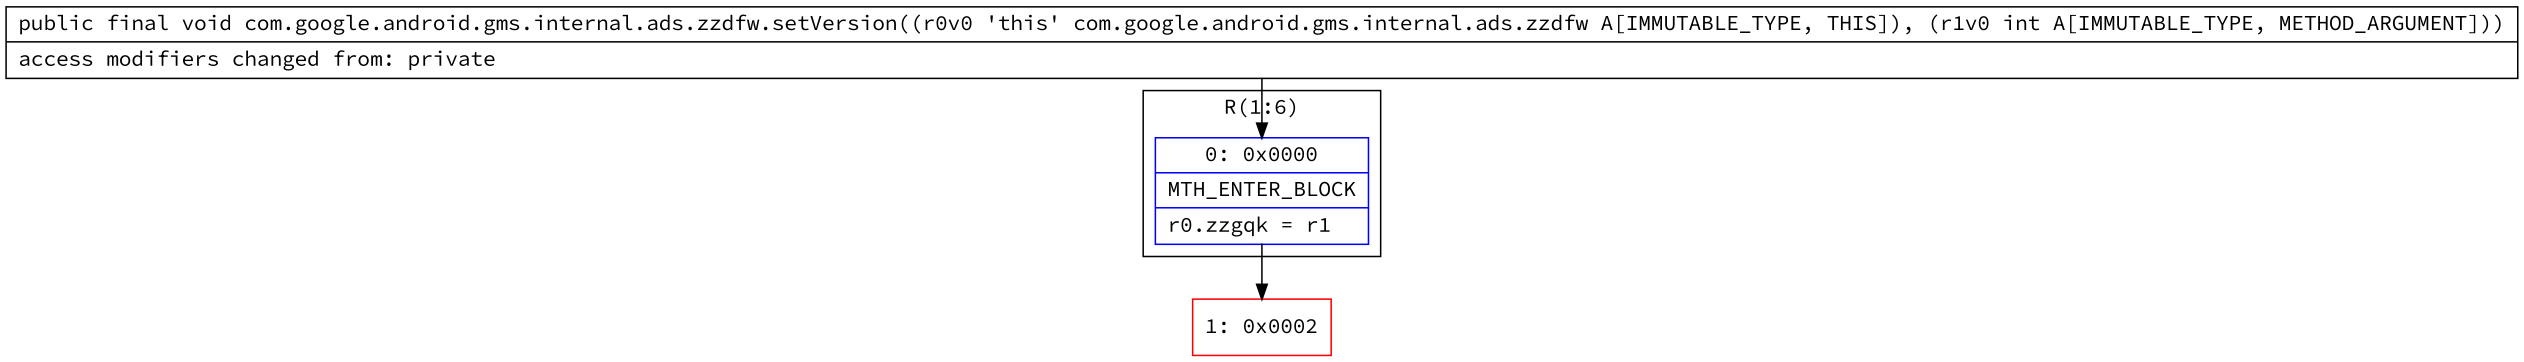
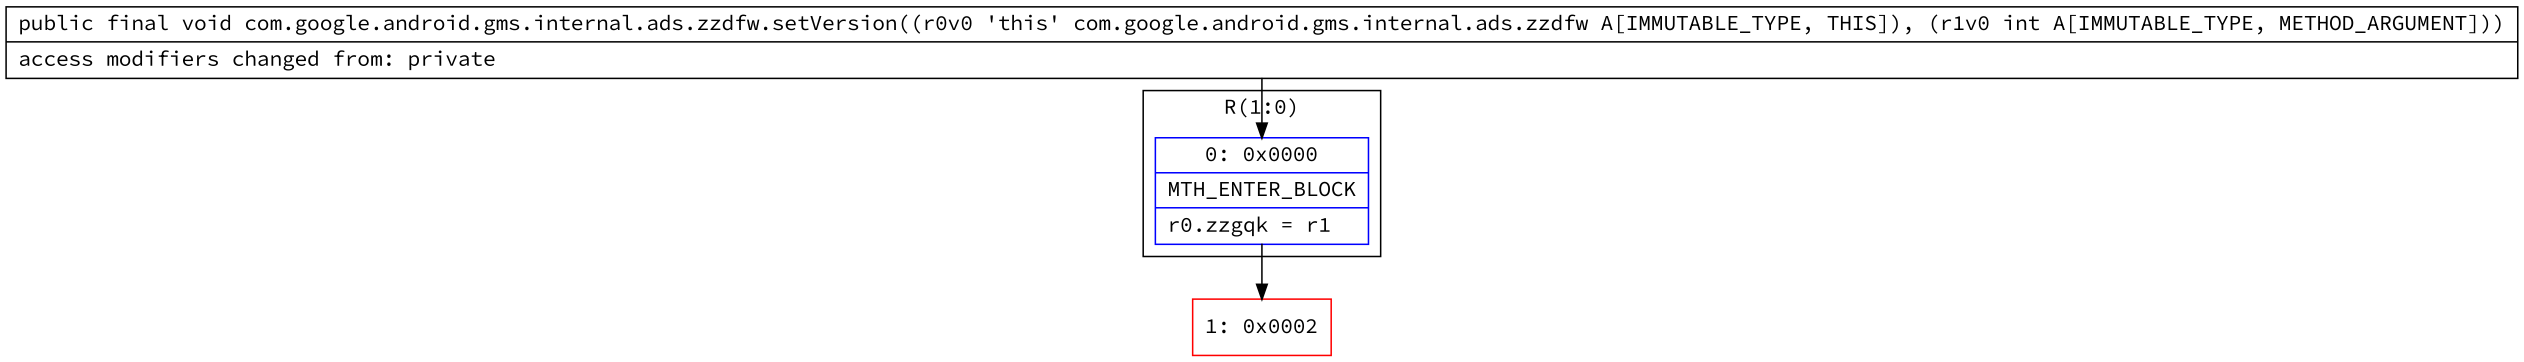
cluster "R(1:6)": label "R(1:6)" -> "R(1:0)"
